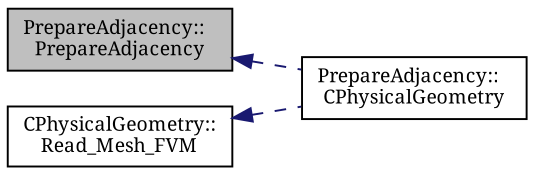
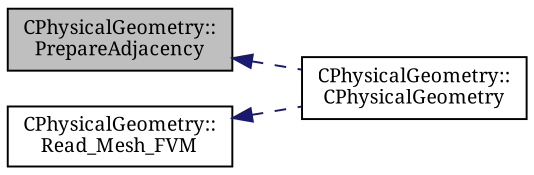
node "PrepareAdjacency:: PrepareAdjacency": label "PrepareAdjacency:: PrepareAdjacency" -> "CPhysicalGeometry:: PrepareAdjacency"
node "PrepareAdjacency:: CPhysicalGeometry": label "PrepareAdjacency:: CPhysicalGeometry" -> "CPhysicalGeometry:: CPhysicalGeometry"
